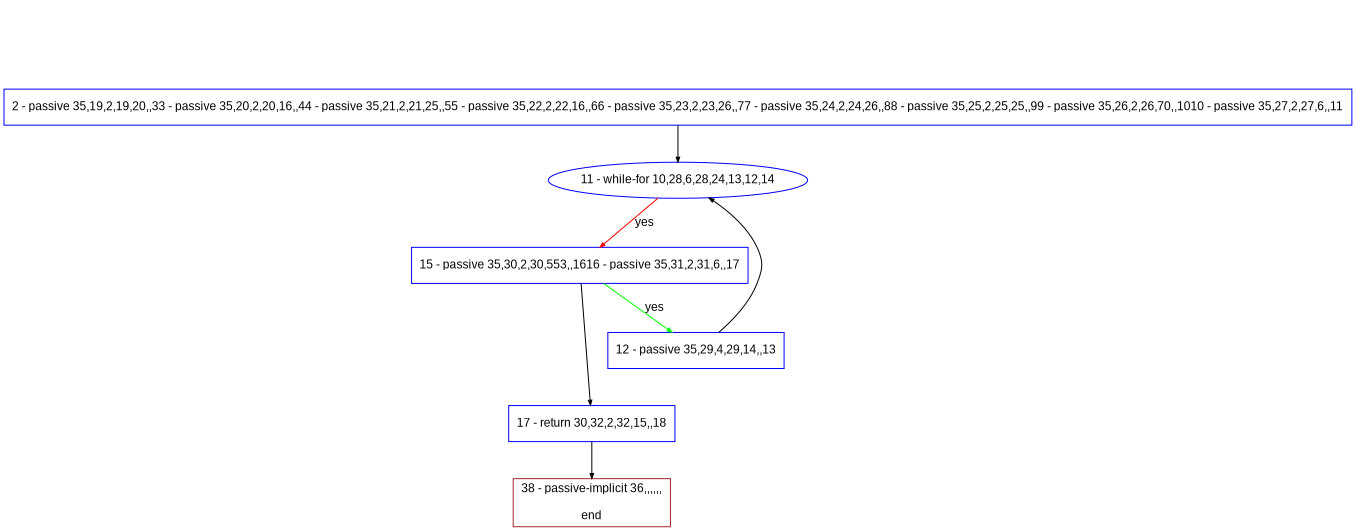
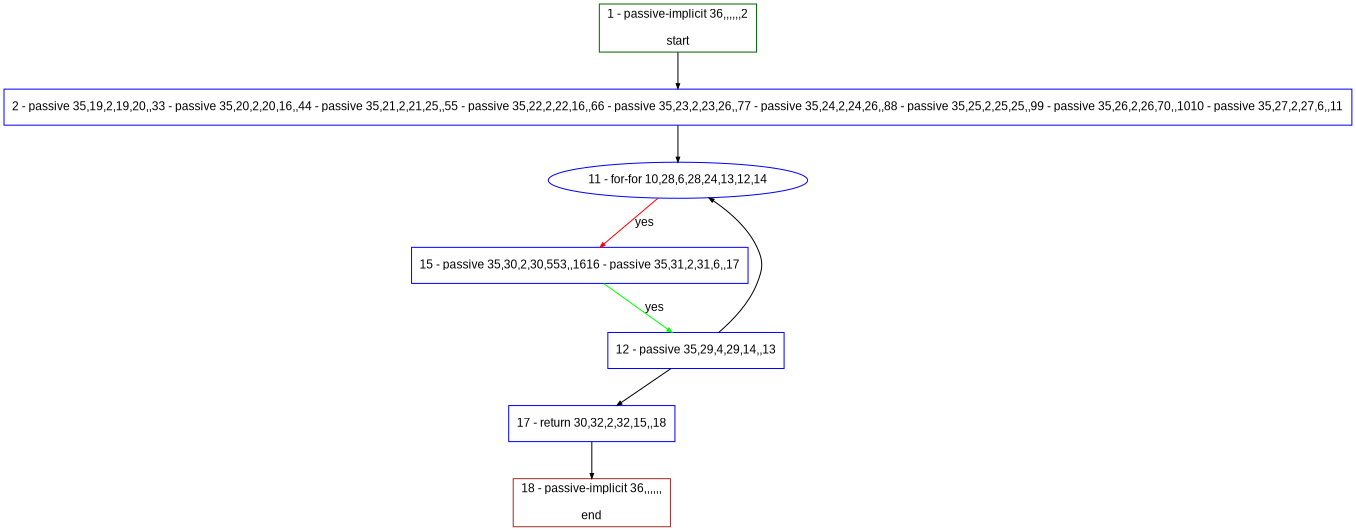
node "1 - passive-implicit 36,,,,,,2 start": added
node "11 - while-for 10,28,6,28,24,13,12,14": label "11 - while-for 10,28,6,28,24,13,12,14" -> "11 - for-for 10,28,6,28,24,13,12,14"
edge "15 - passive 35,30,2,30,553,,1616 - passive 35,31,2,31,6,,17" -> "17 - return 30,32,2,32,15,,18": now "12 - passive 35,29,4,29,14,,13" -> "17 - return 30,32,2,32,15,,18"
node "38 - passive-implicit 36,,,,,, end": label "38 - passive-implicit 36,,,,,, end" -> "18 - passive-implicit 36,,,,,, end"
